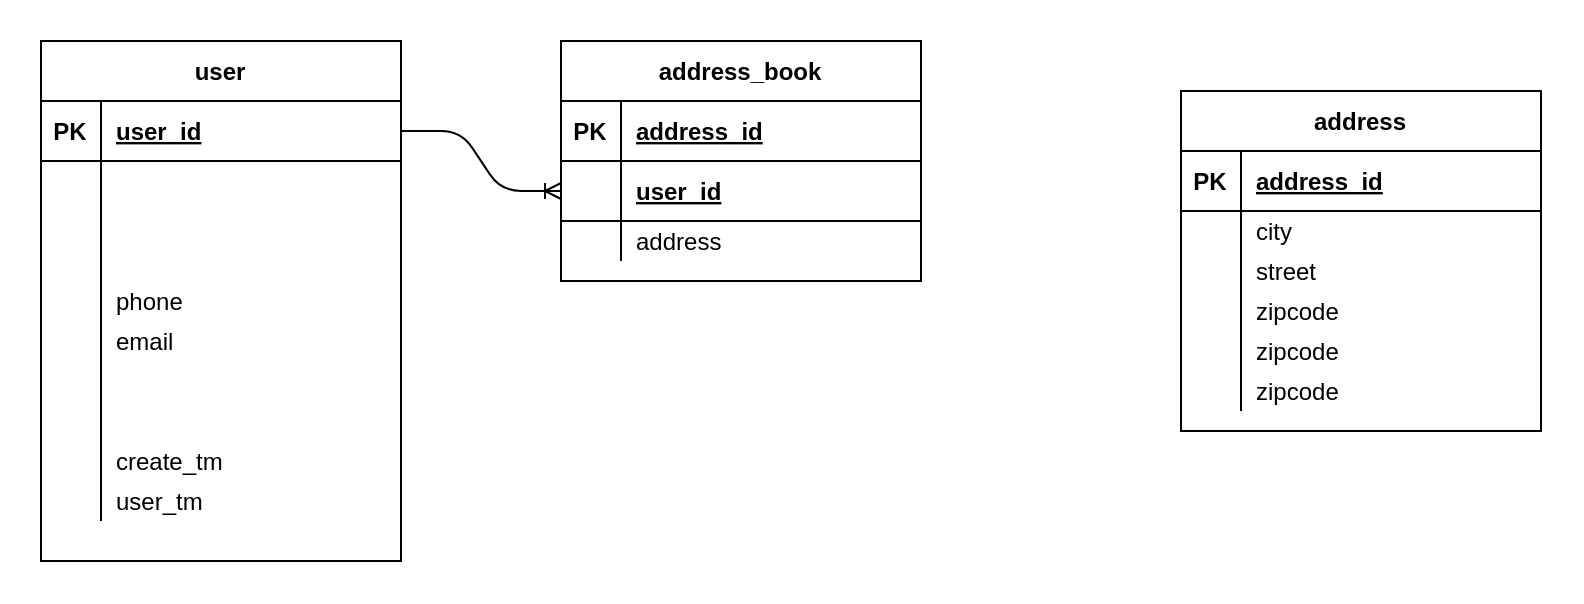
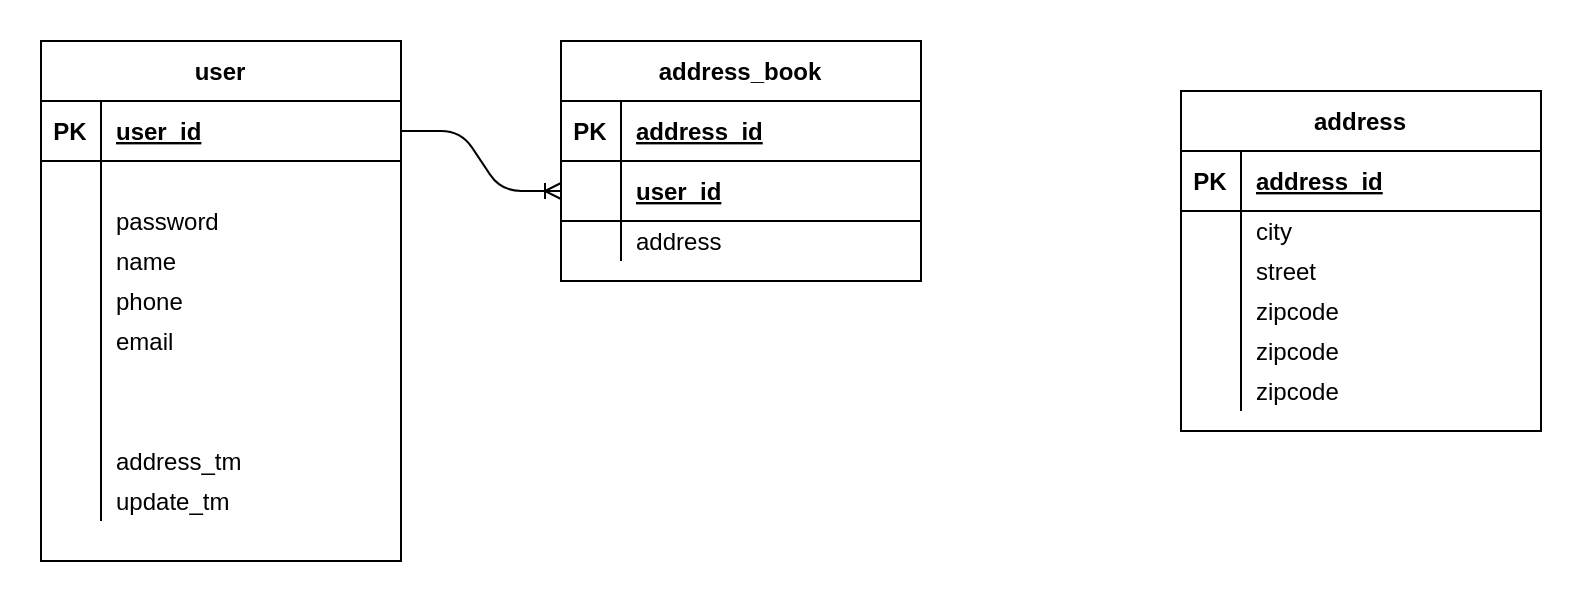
node "password": added
node "name": added
node "create_tm": label "create_tm" -> "address_tm"
node "user_tm": label "user_tm" -> "update_tm"
